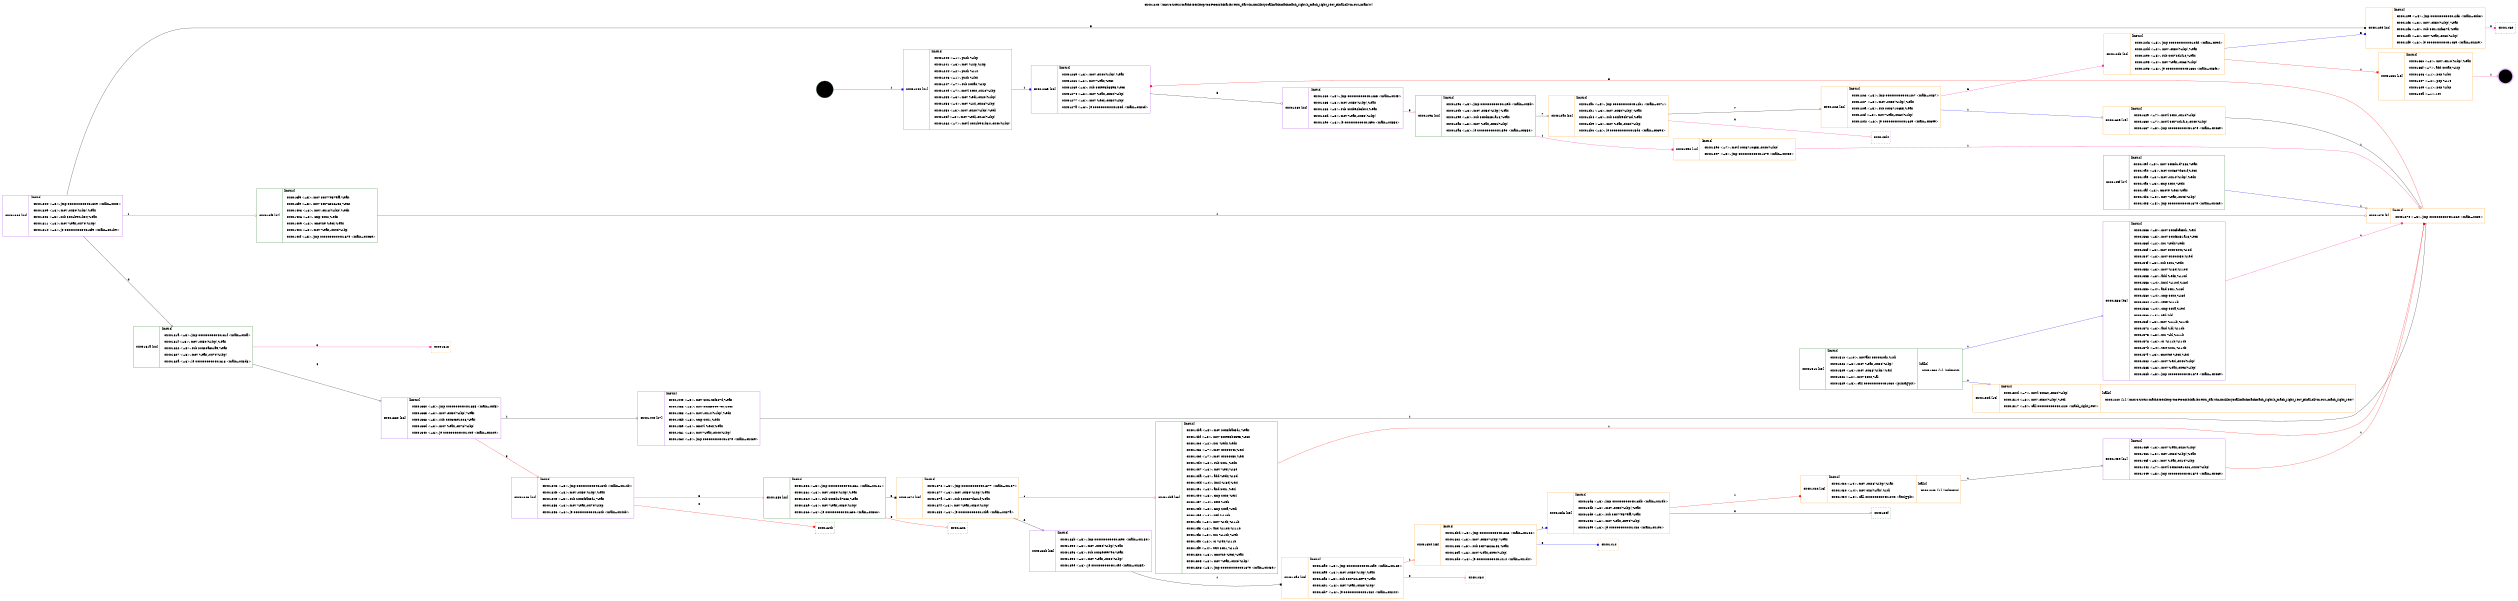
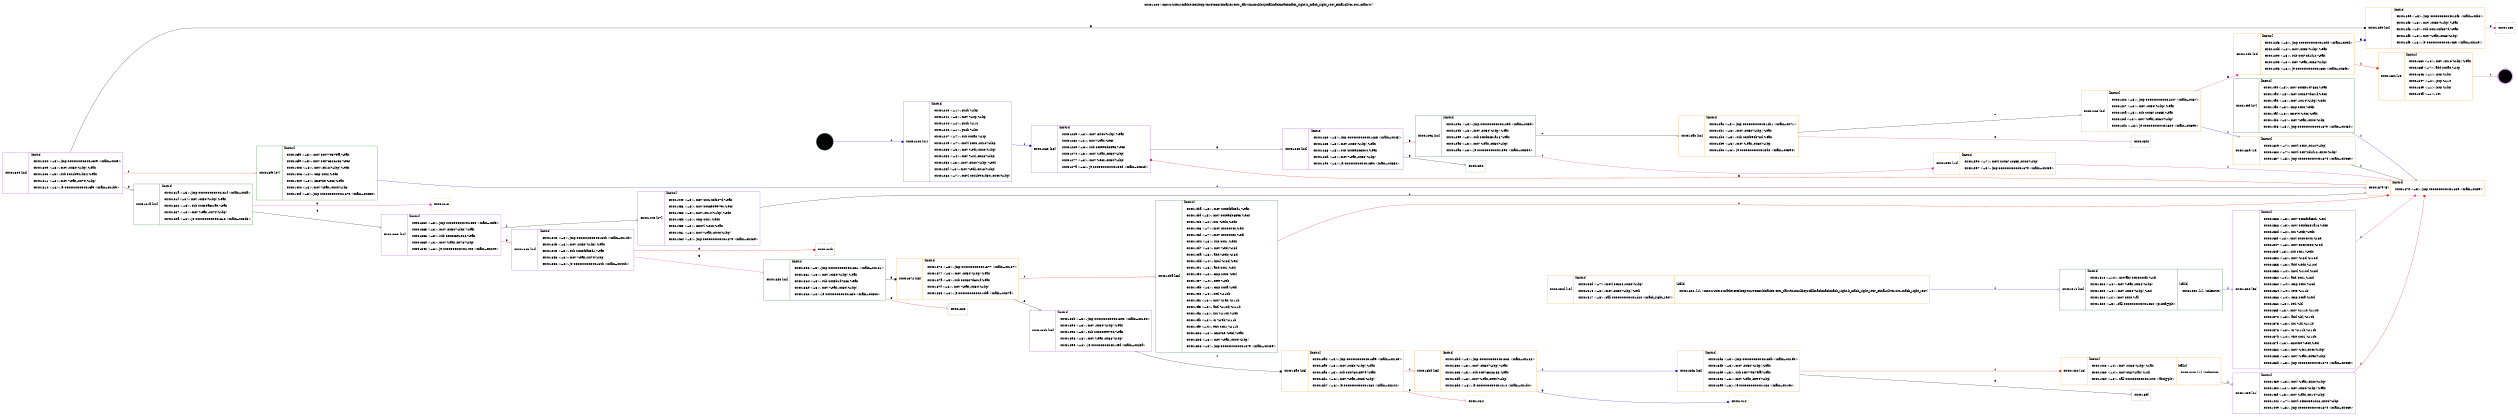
node "0x40159c": added
edge "0x40151c [23]" -> "0x40150d [15]": reversed
